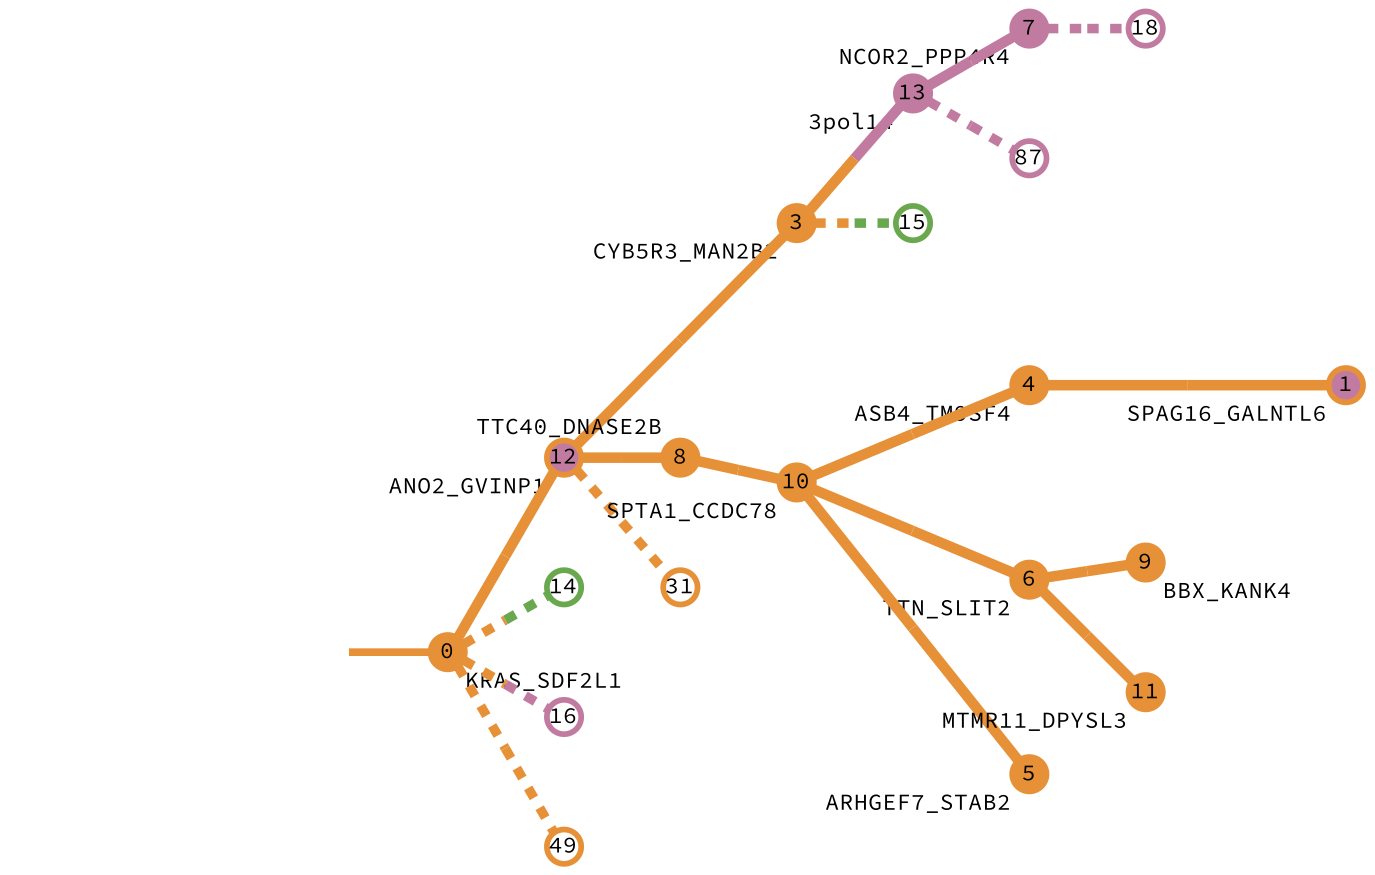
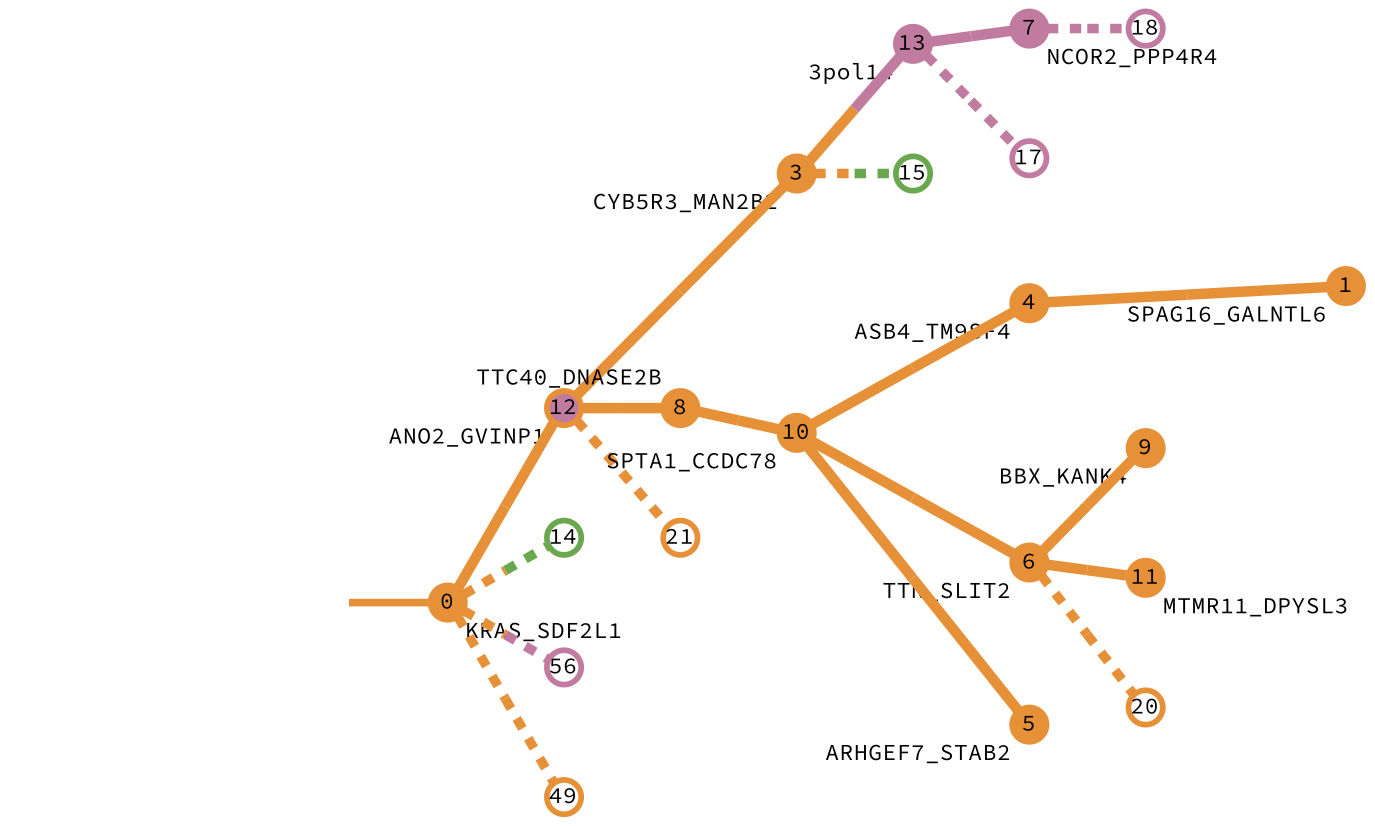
node "87": label "87" -> "17"
node "1 SPAG16_GALNTL6": fillcolor #c27ba0ff -> #e69138ff
node "31": label "31" -> "21"
node "20": added
node "16": label "16" -> "56"
